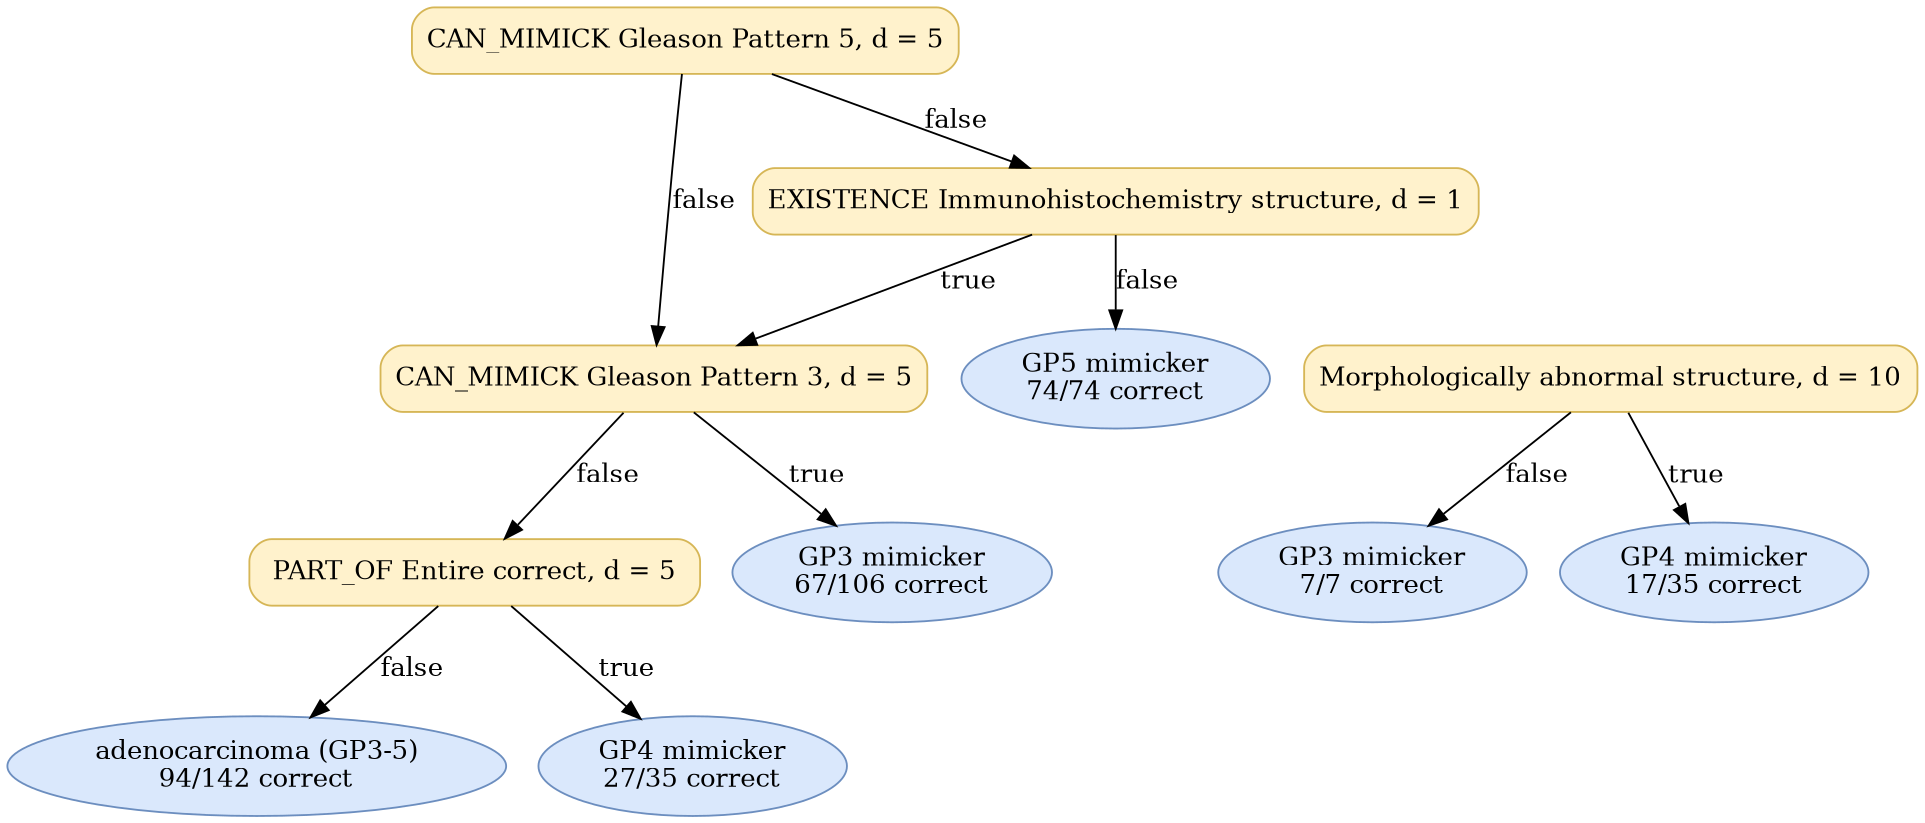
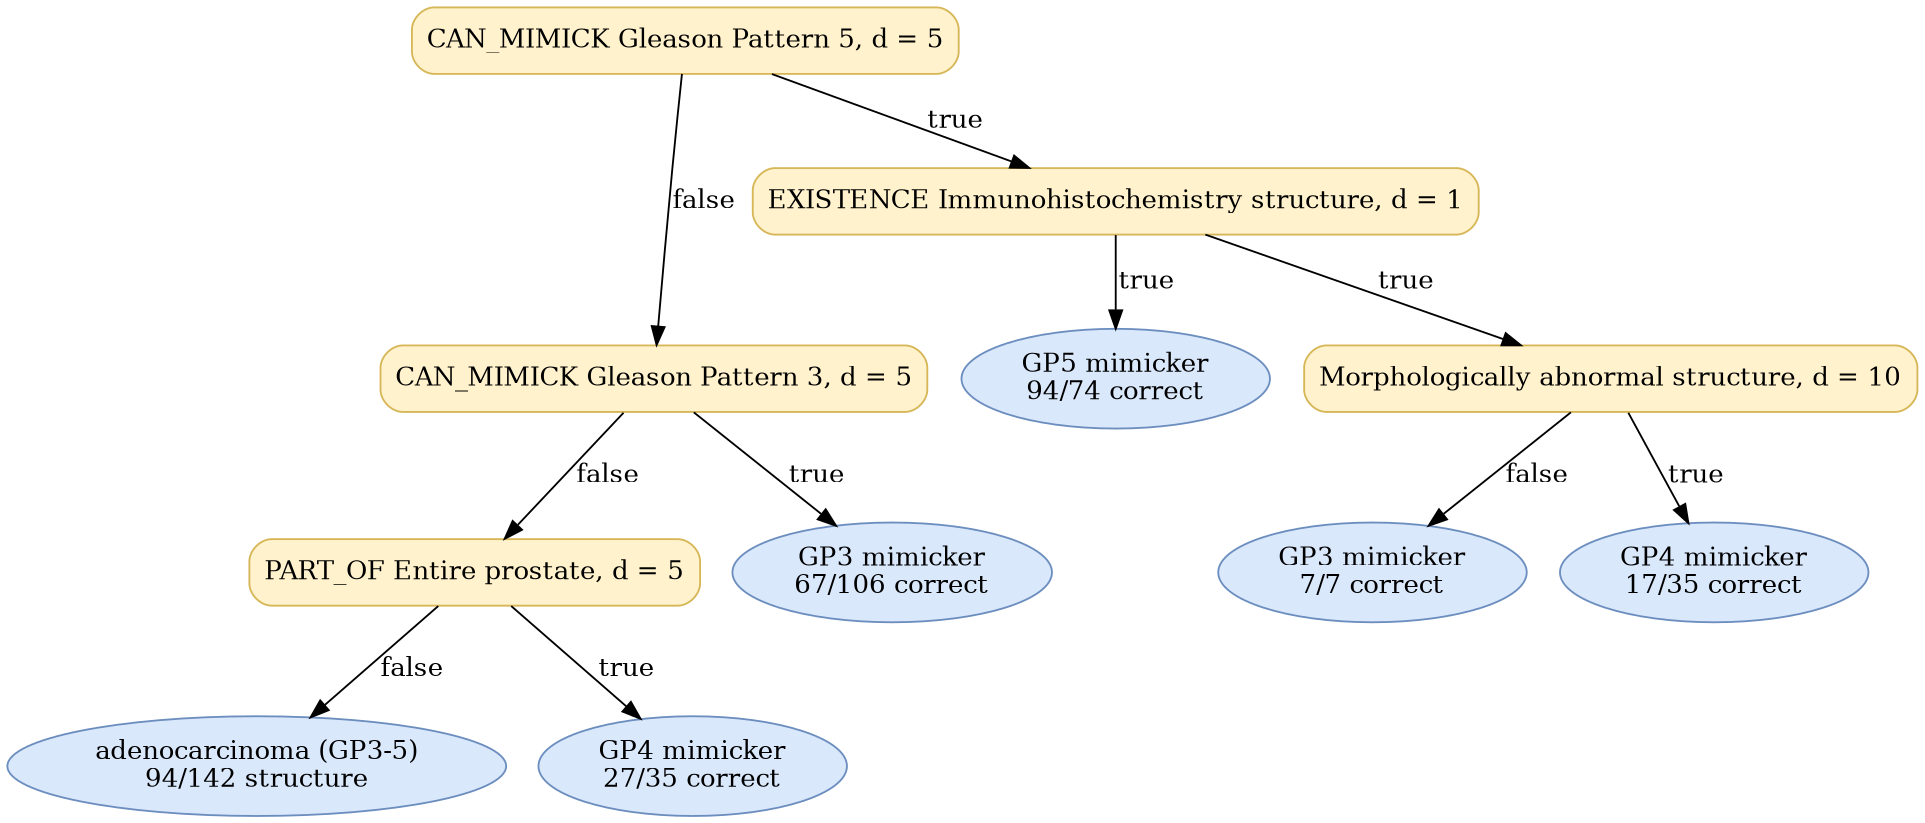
edge "CAN_MIMICK Gleason Pattern 5, d = 5" -> "EXISTENCE Immunohistochemistry structure, d = 1": label "false" -> "true"
edge "EXISTENCE Immunohistochemistry structure, d = 1" -> "GP5 mimicker": label "false" -> "true"
edge "EXISTENCE Immunohistochemistry structure, d = 1" -> "CAN_MIMICK Gleason Pattern 3, d = 5": now "EXISTENCE Immunohistochemistry structure, d = 1" -> "Morphologically abnormal structure, d = 10"
node "GP5 mimicker": text "74/74 correct" -> "94/74 correct"
node "PART_OF Entire correct, d = 5": label "PART_OF Entire correct, d = 5" -> "PART_OF Entire prostate, d = 5"
node "adenocarcinoma (GP3-5)": text "94/142 correct" -> "94/142 structure"
